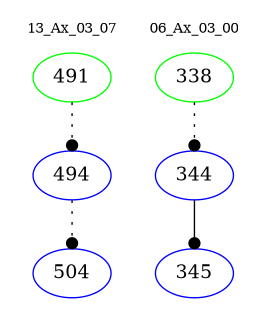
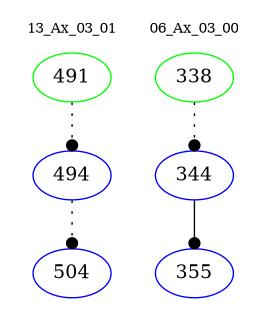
cluster "13_Ax_03_07": label "13_Ax_03_07" -> "13_Ax_03_01"
node "345": label "345" -> "355"
